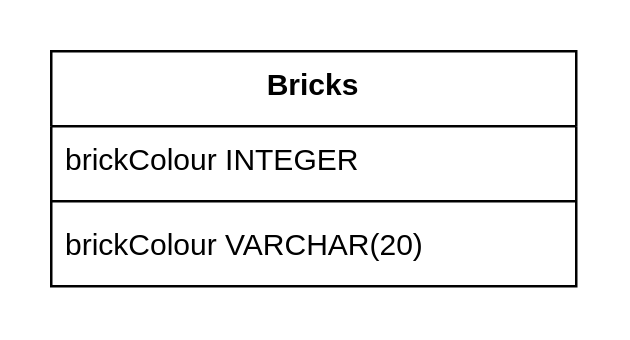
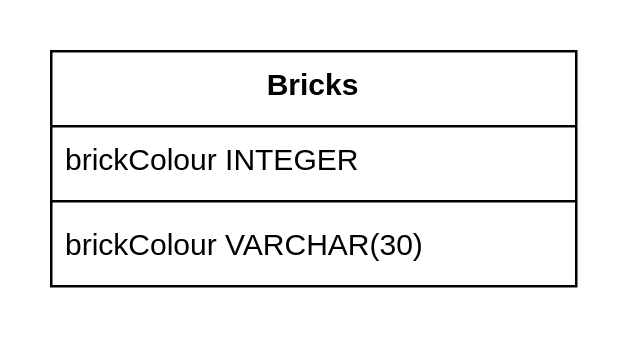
node "brickColour VARCHAR(20)": label "brickColour VARCHAR(20)" -> "brickColour VARCHAR(30)"
